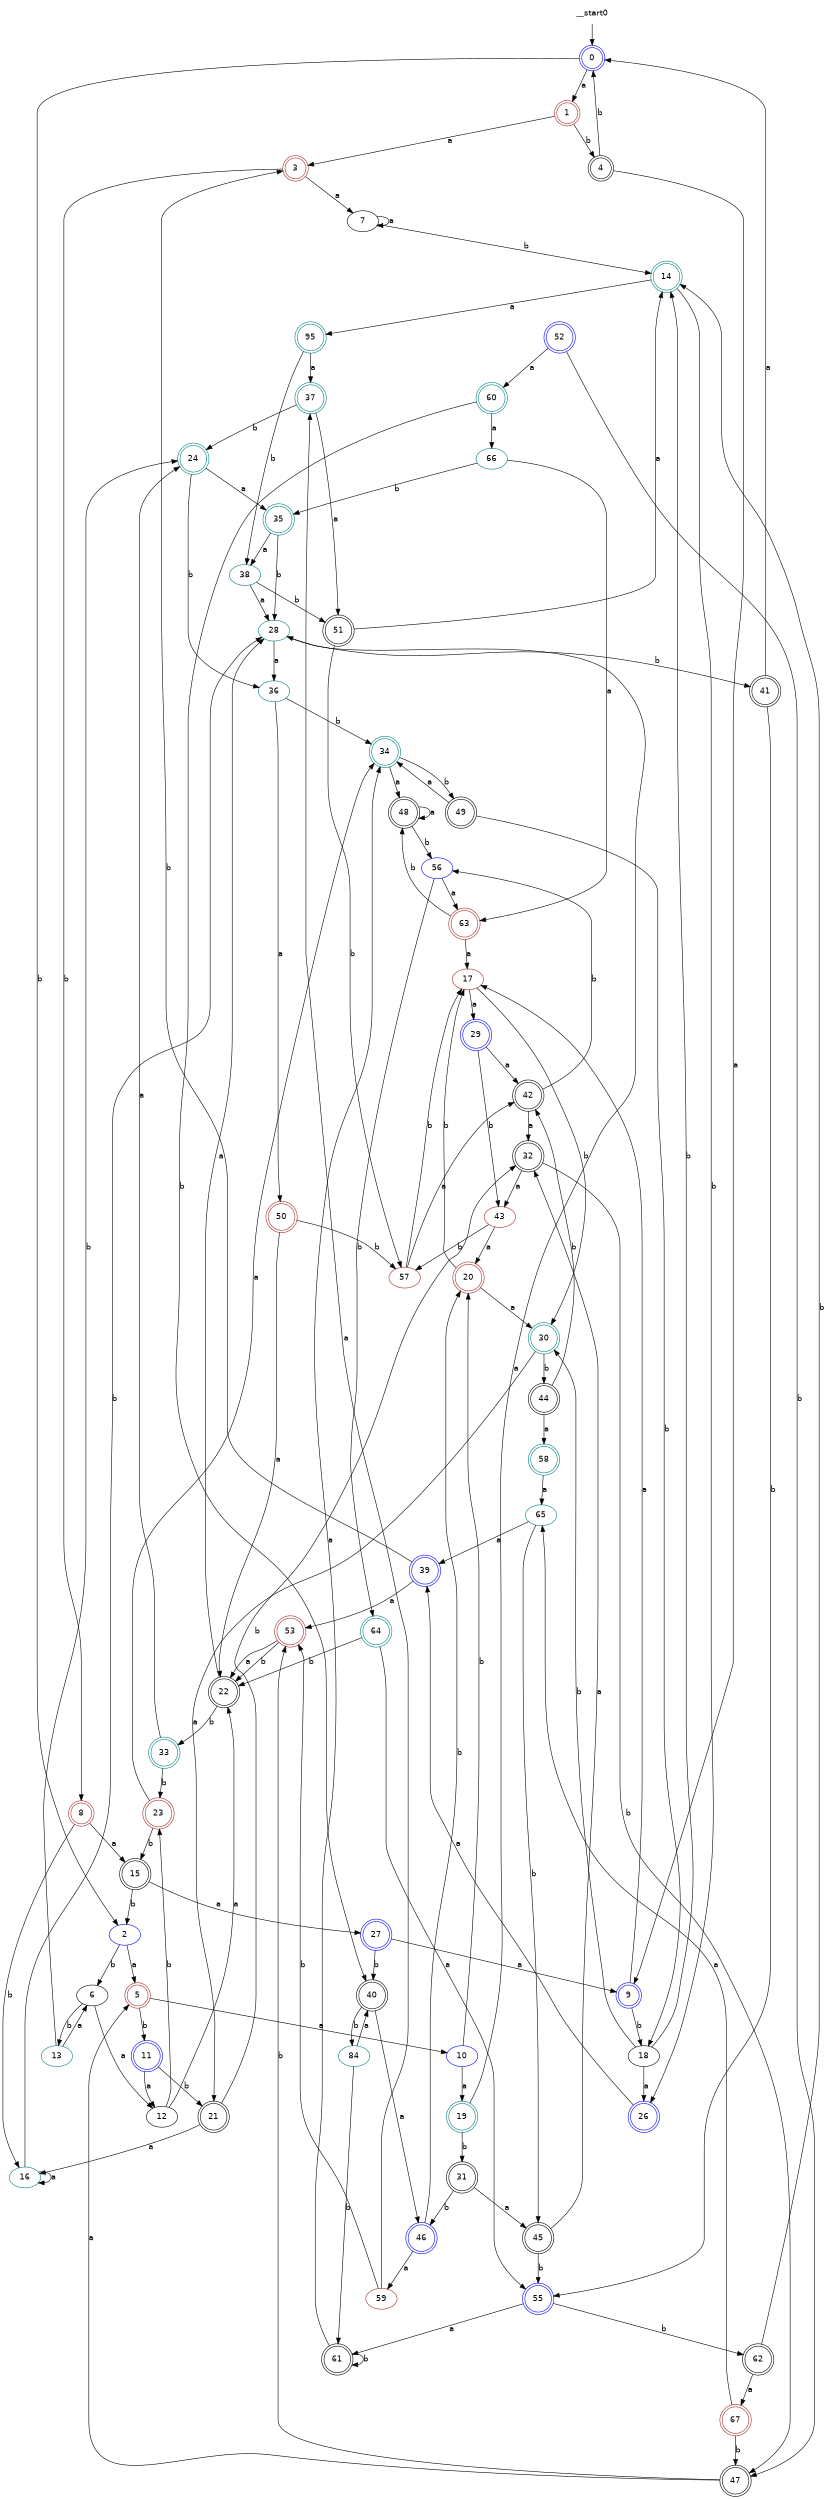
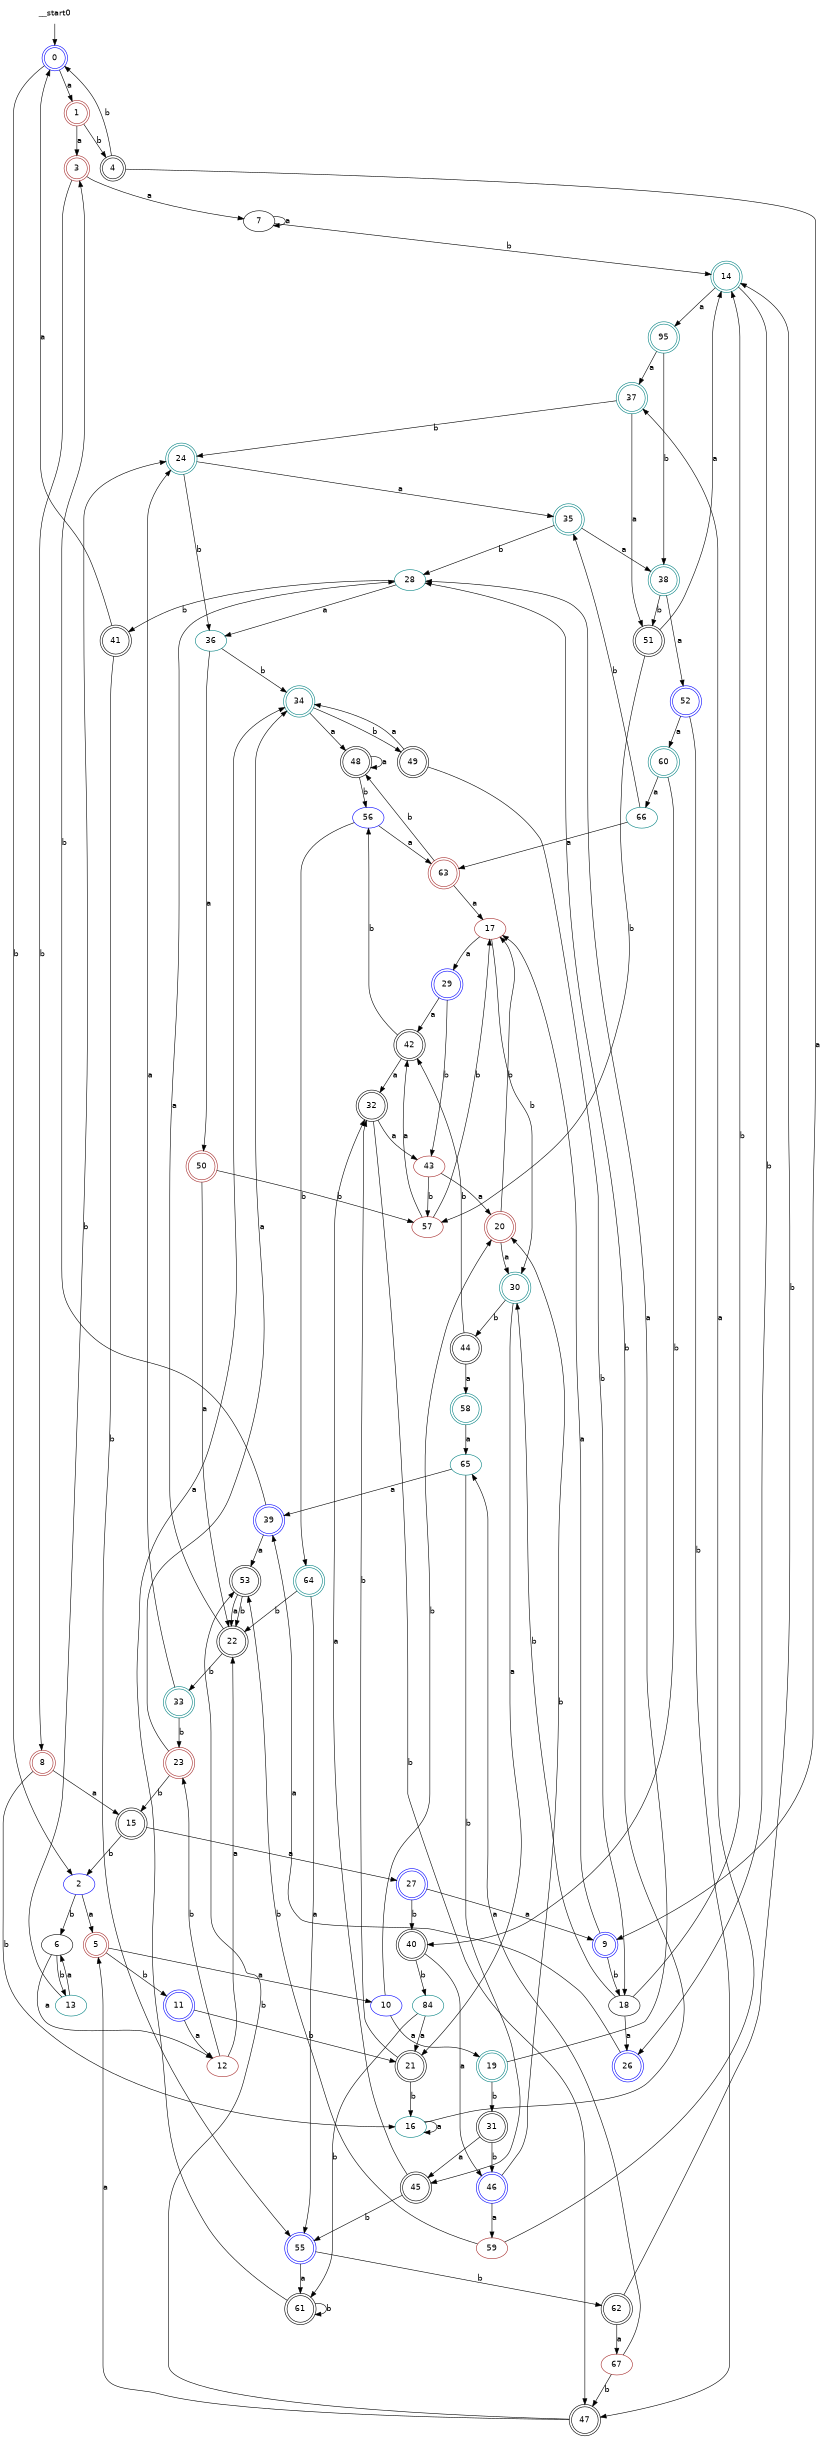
node "38": shape ellipse -> doublecircle
edge "38" -> "28": now "38" -> "52"
node "53": color brown -> black
edge "84" -> "40": now "84" -> "21"
node "12": color black -> brown
edge "21" -> "16": label "a" -> "b"
node "67": shape doublecircle -> ellipse
